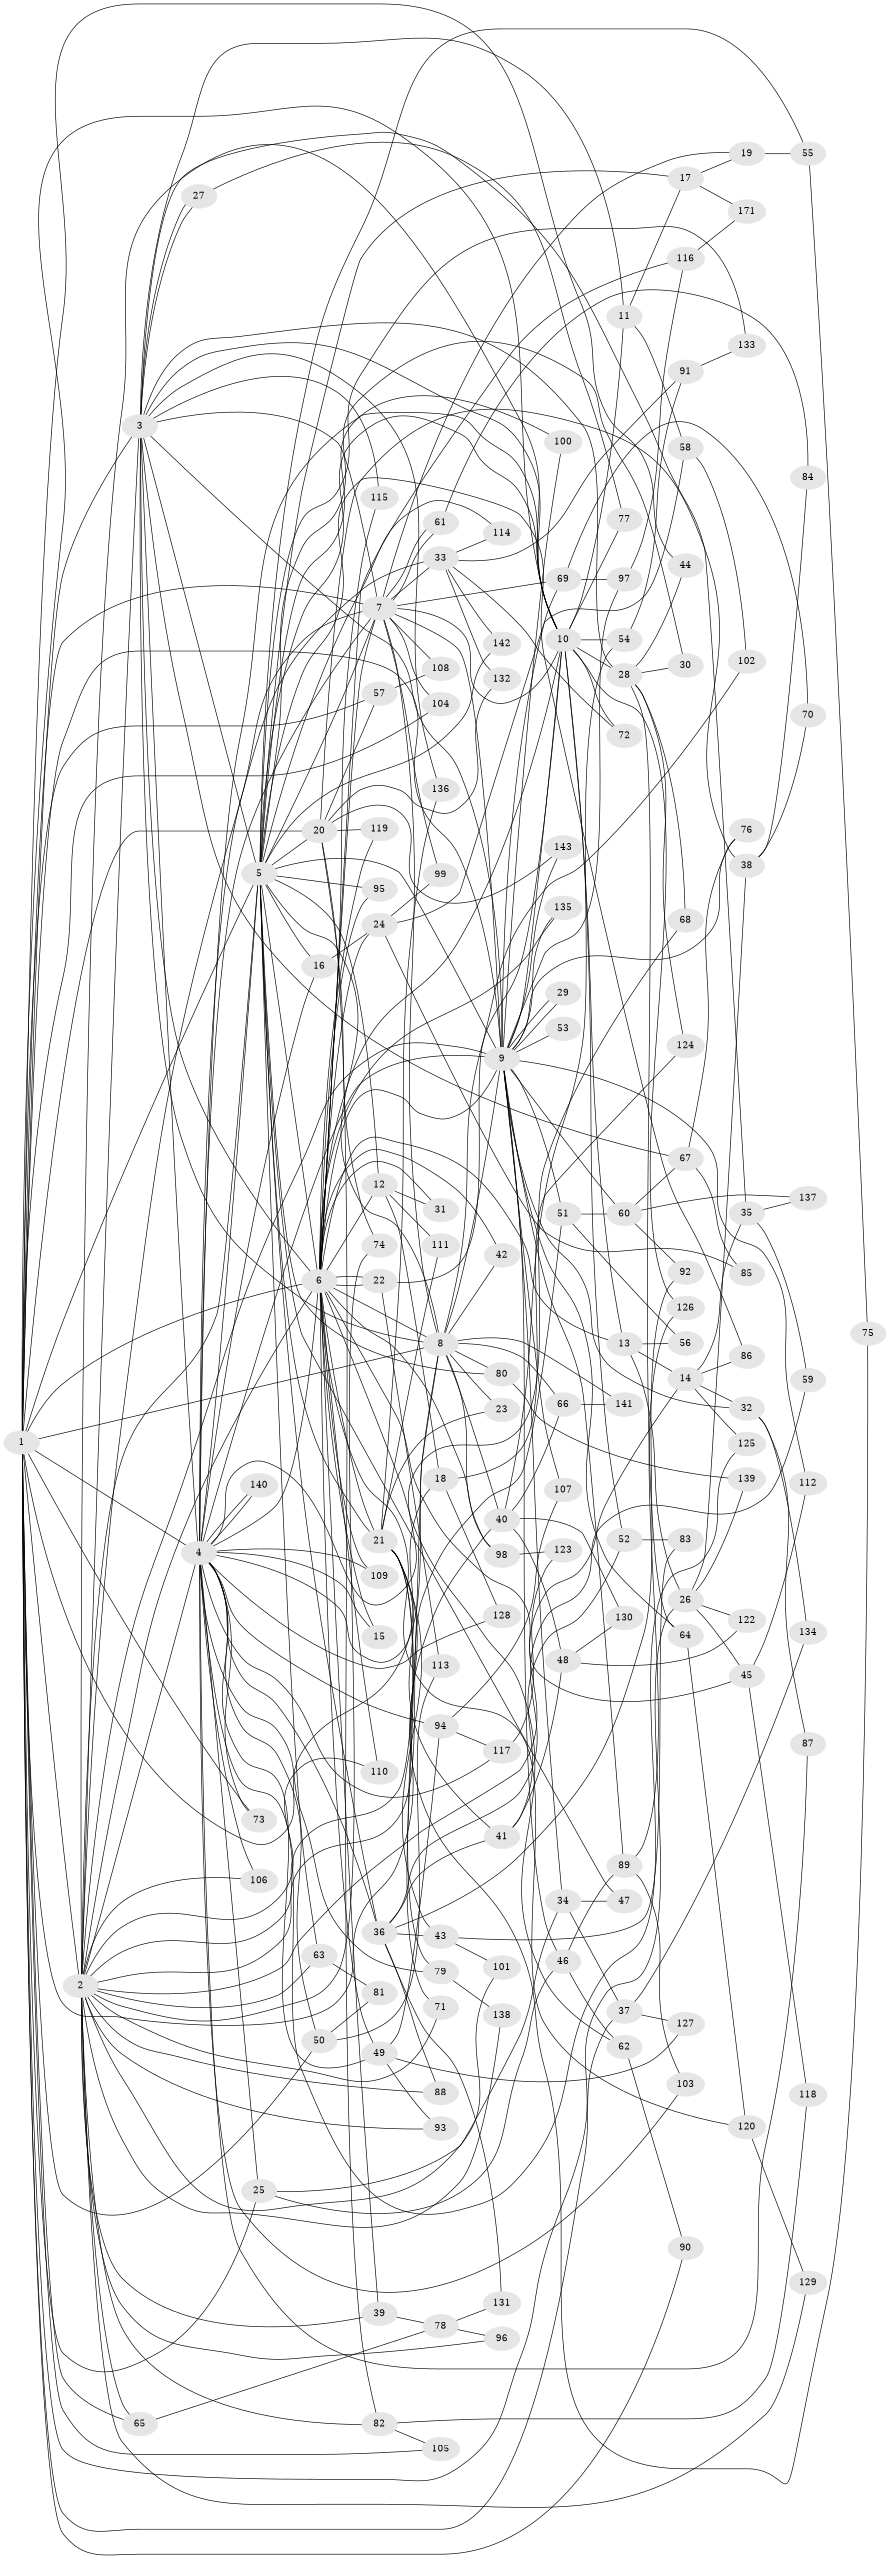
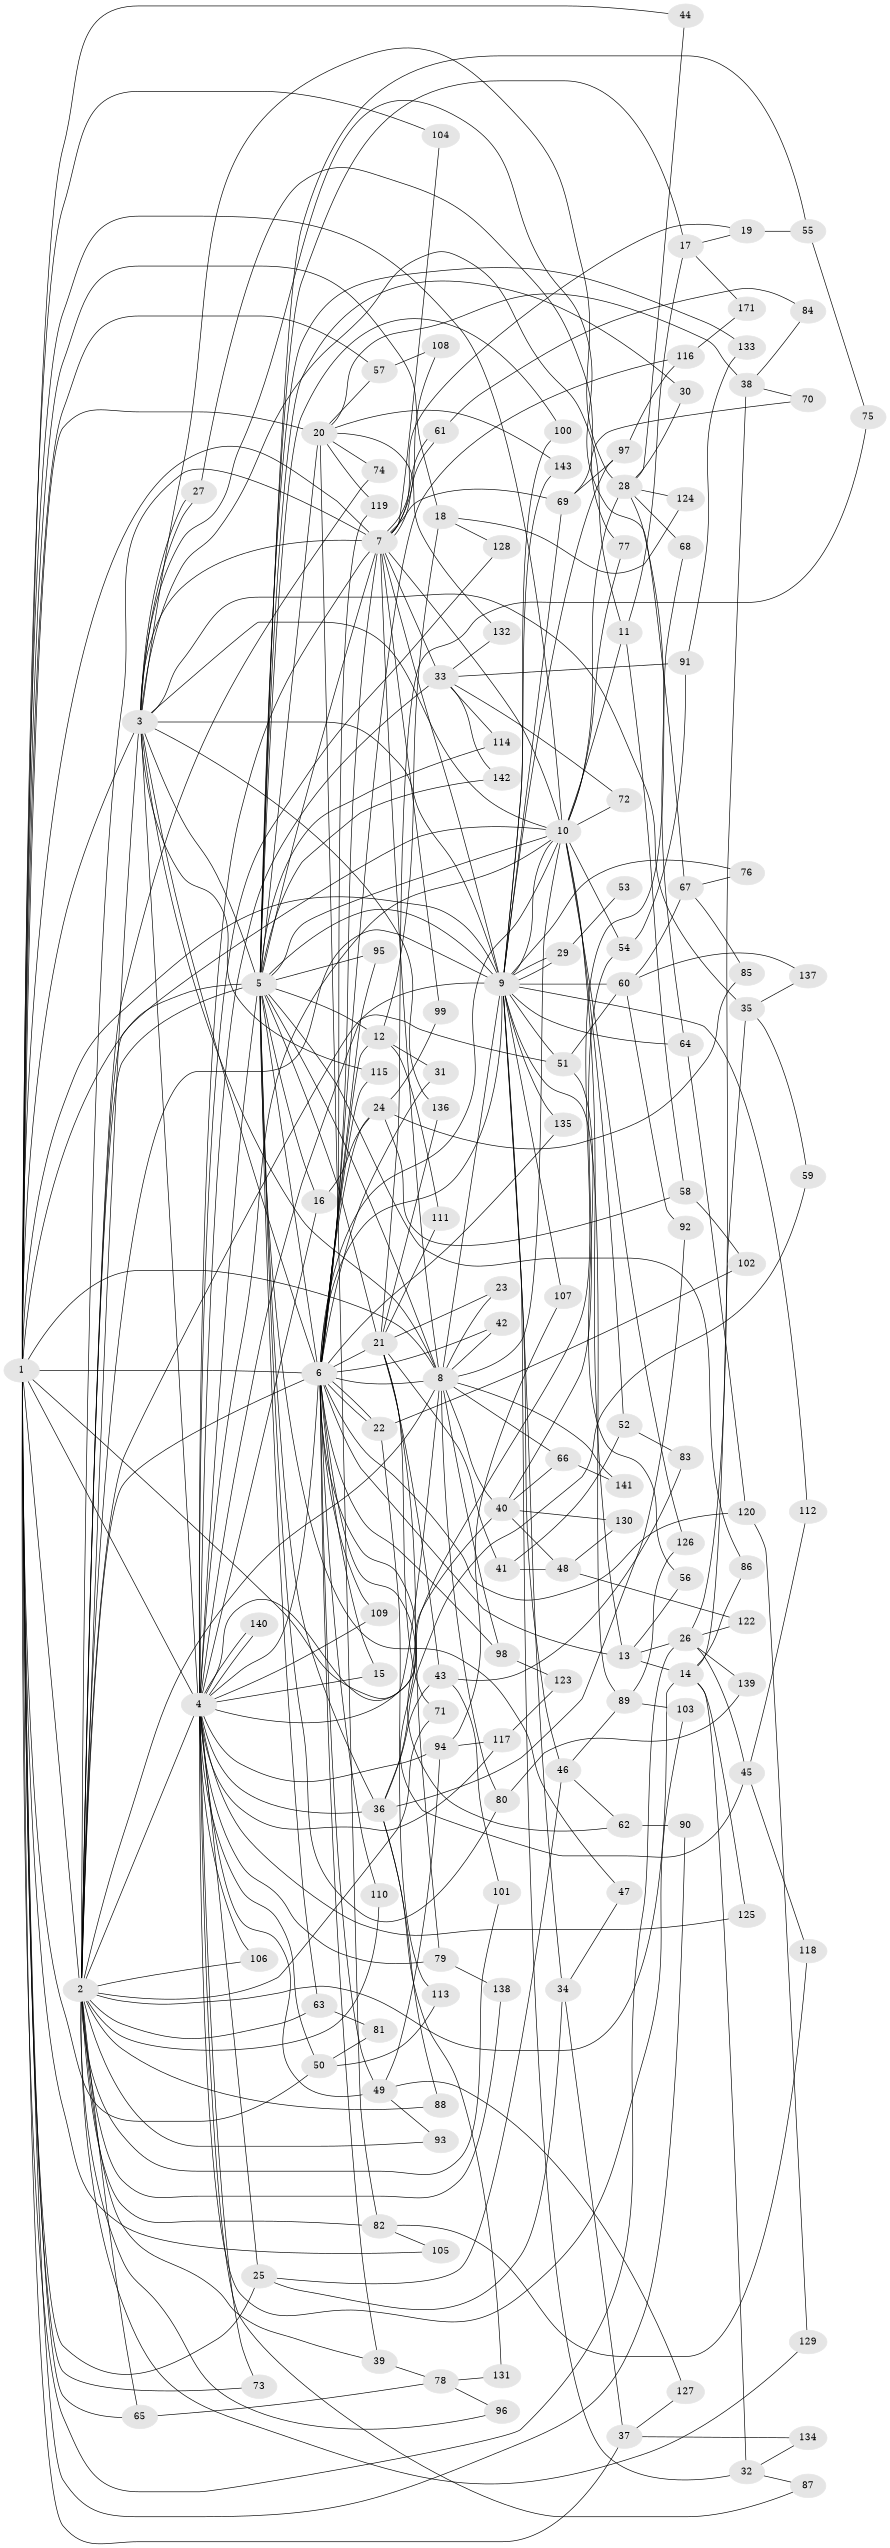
edge "53" -- "9": now "53" -- "29"
edge "41" -- "36": removed
